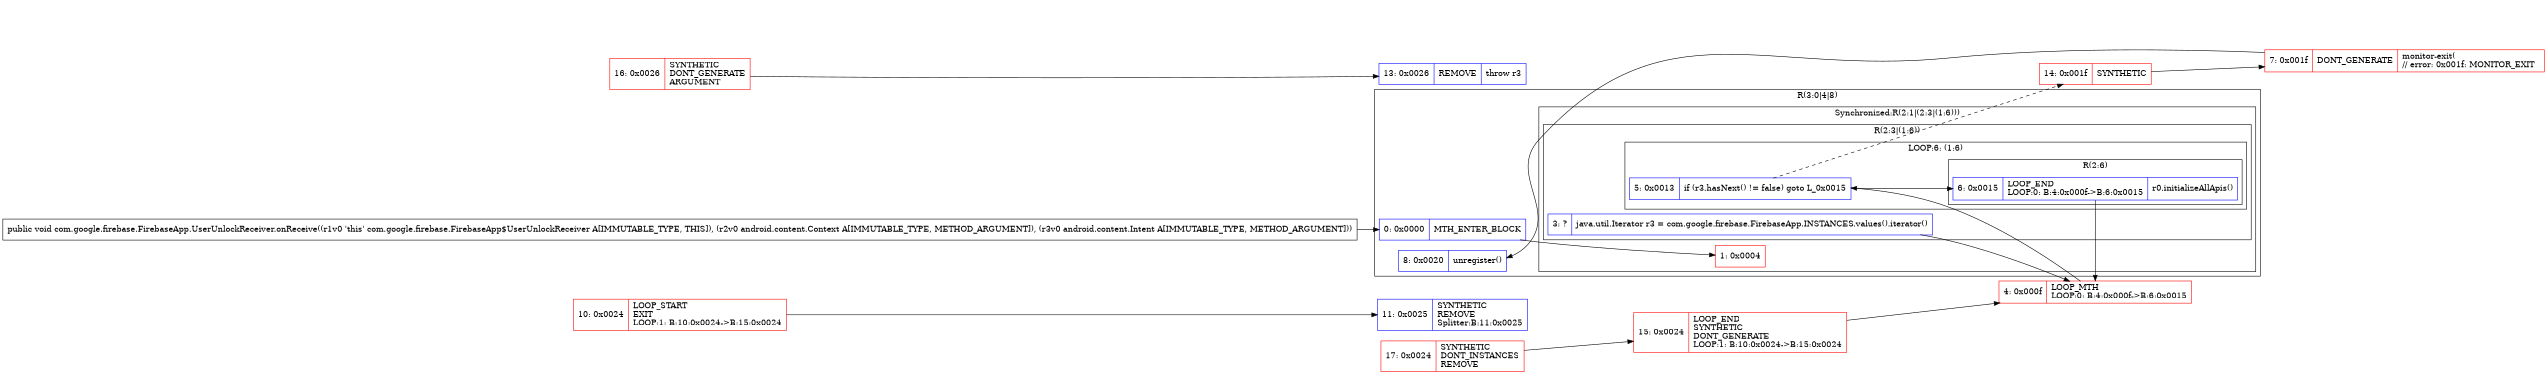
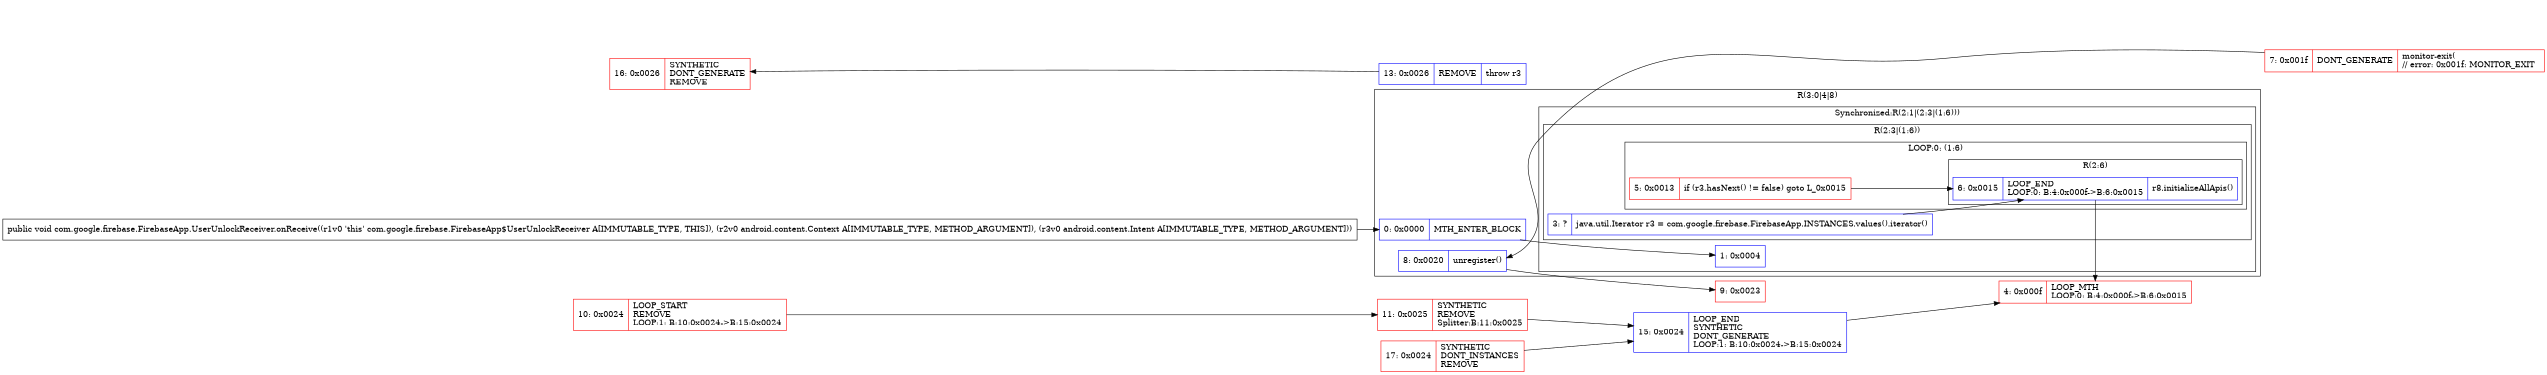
node "14: 0x001f": removed
edge "16: 0x0026" -> "13: 0x0026": reversed
node "16: 0x0026": text "ARGUMENT" -> "REMOVE"
cluster "LOOP:6: (1:6)": label "LOOP:6: (1:6)" -> "LOOP:0: (1:6)"
node "6: 0x0015": text "r0.initializeAllApis()" -> "r8.initializeAllApis()"
node "5: 0x0013": color blue -> red
edge "4: 0x000f" -> "5: 0x0013": removed
edge "3: ?" -> "4: 0x000f": now "3: ?" -> "6: 0x0015"
node "1: 0x0004": color red -> blue
node "9: 0x0023": added
node "10: 0x0024": text "EXIT" -> "REMOVE"
node "11: 0x0025": color blue -> red
edge "11: 0x0025" -> "15: 0x0024": added
node "15: 0x0024": color red -> blue
